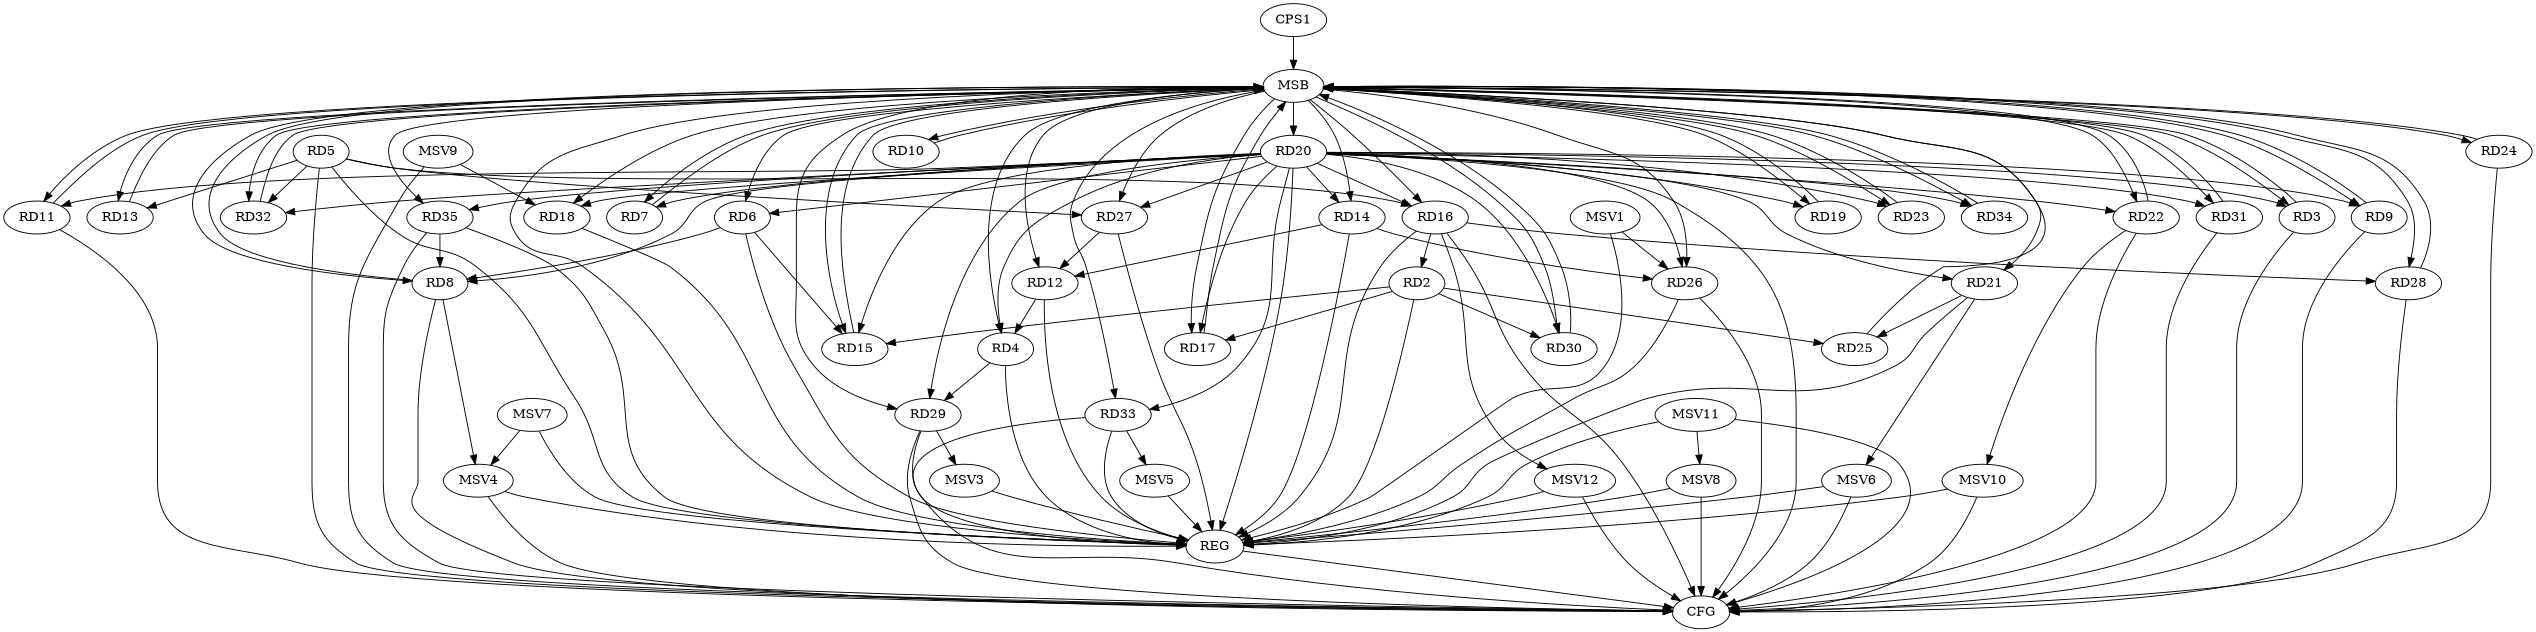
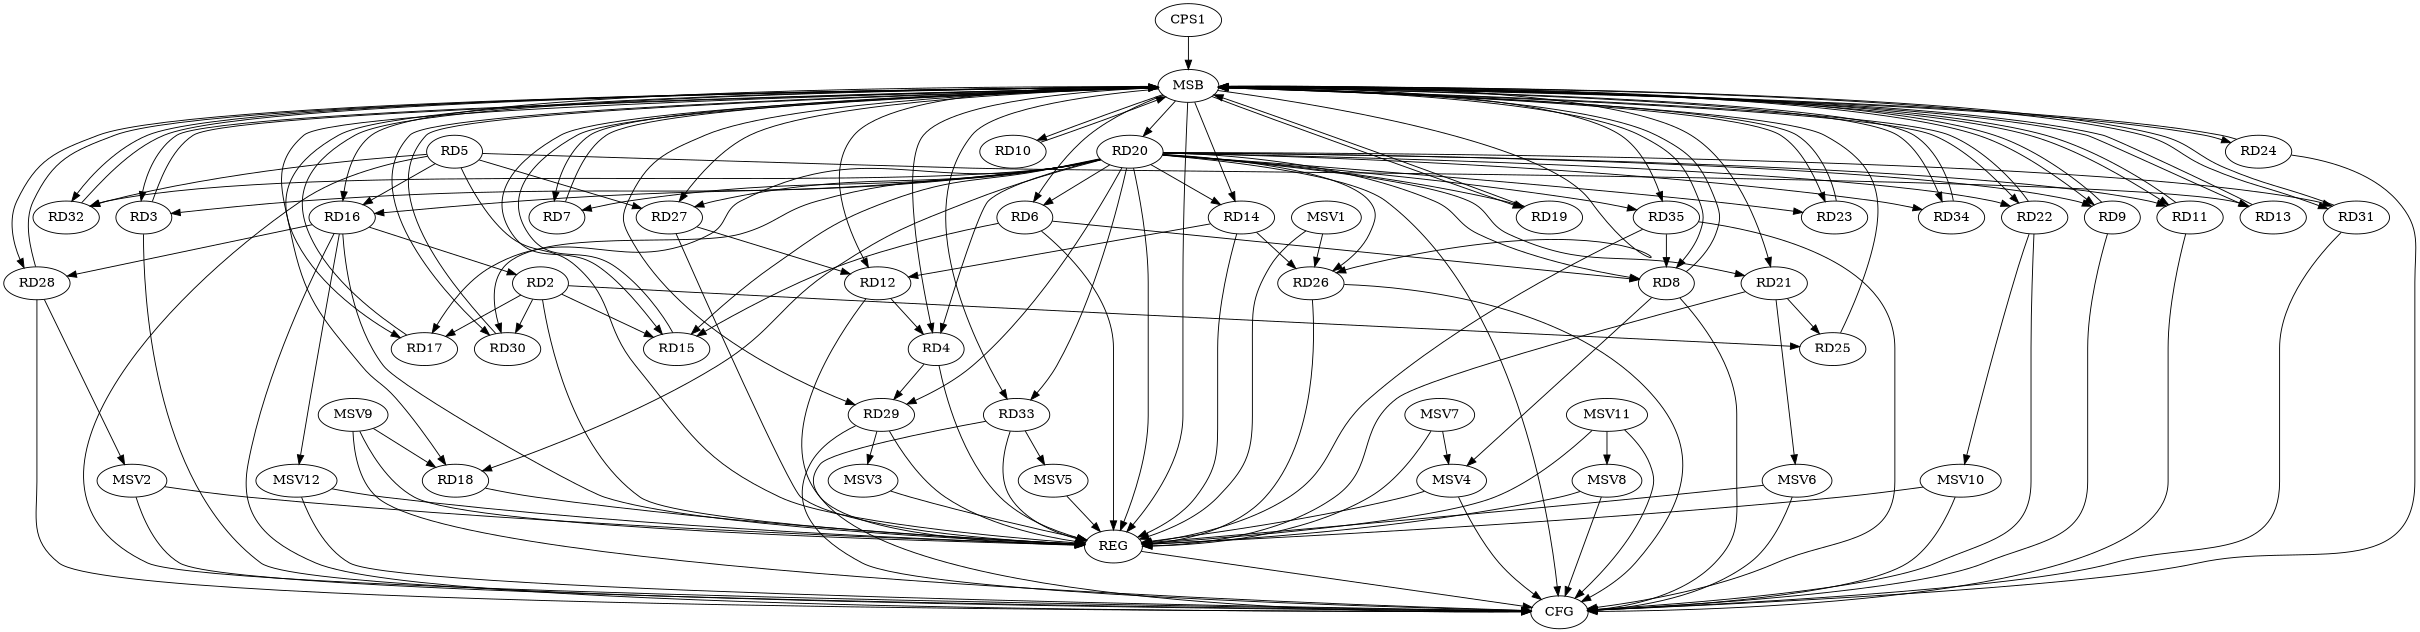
node "MSV2": added
edge "MSV9" -> "REG": added
